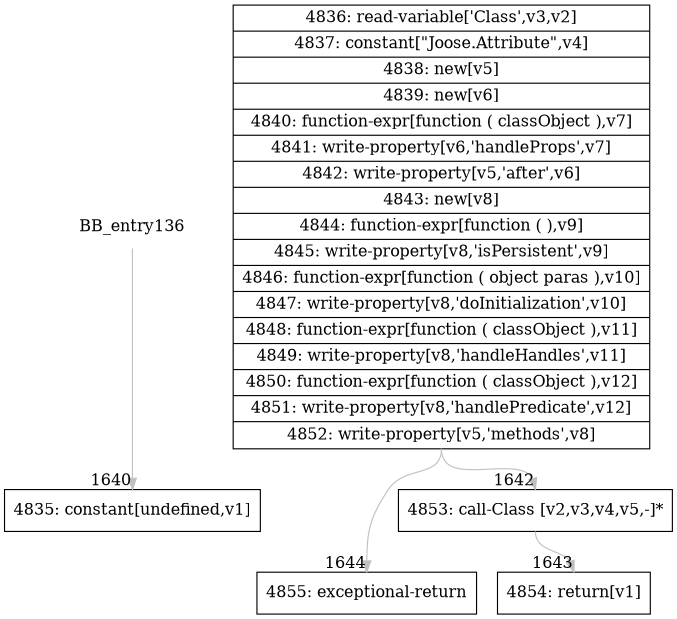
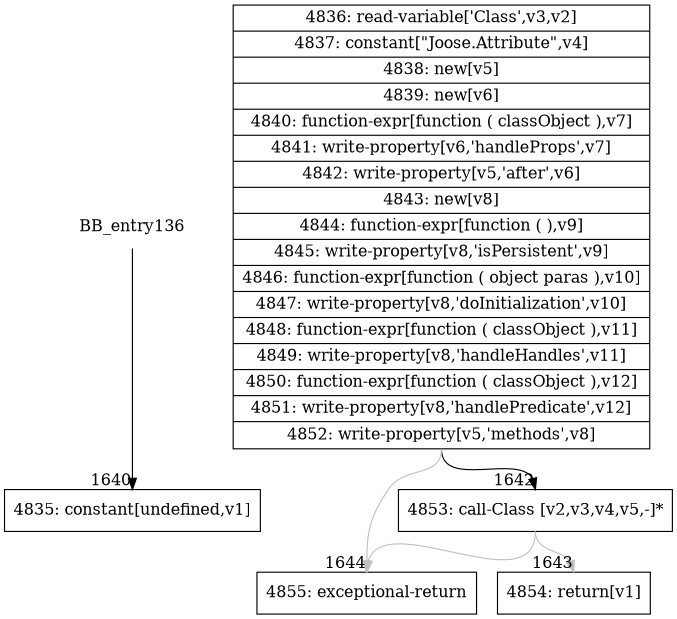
edge "BB_entry136" -> "4835: constant[undefined,v1]": color gray -> black
edge "4836: read-variable['Class',v3,v2]" -> "4853: call-Class [v2,v3,v4,v5,-]*": color gray -> black
edge "4853: call-Class [v2,v3,v4,v5,-]*" -> "4855: exceptional-return": added
